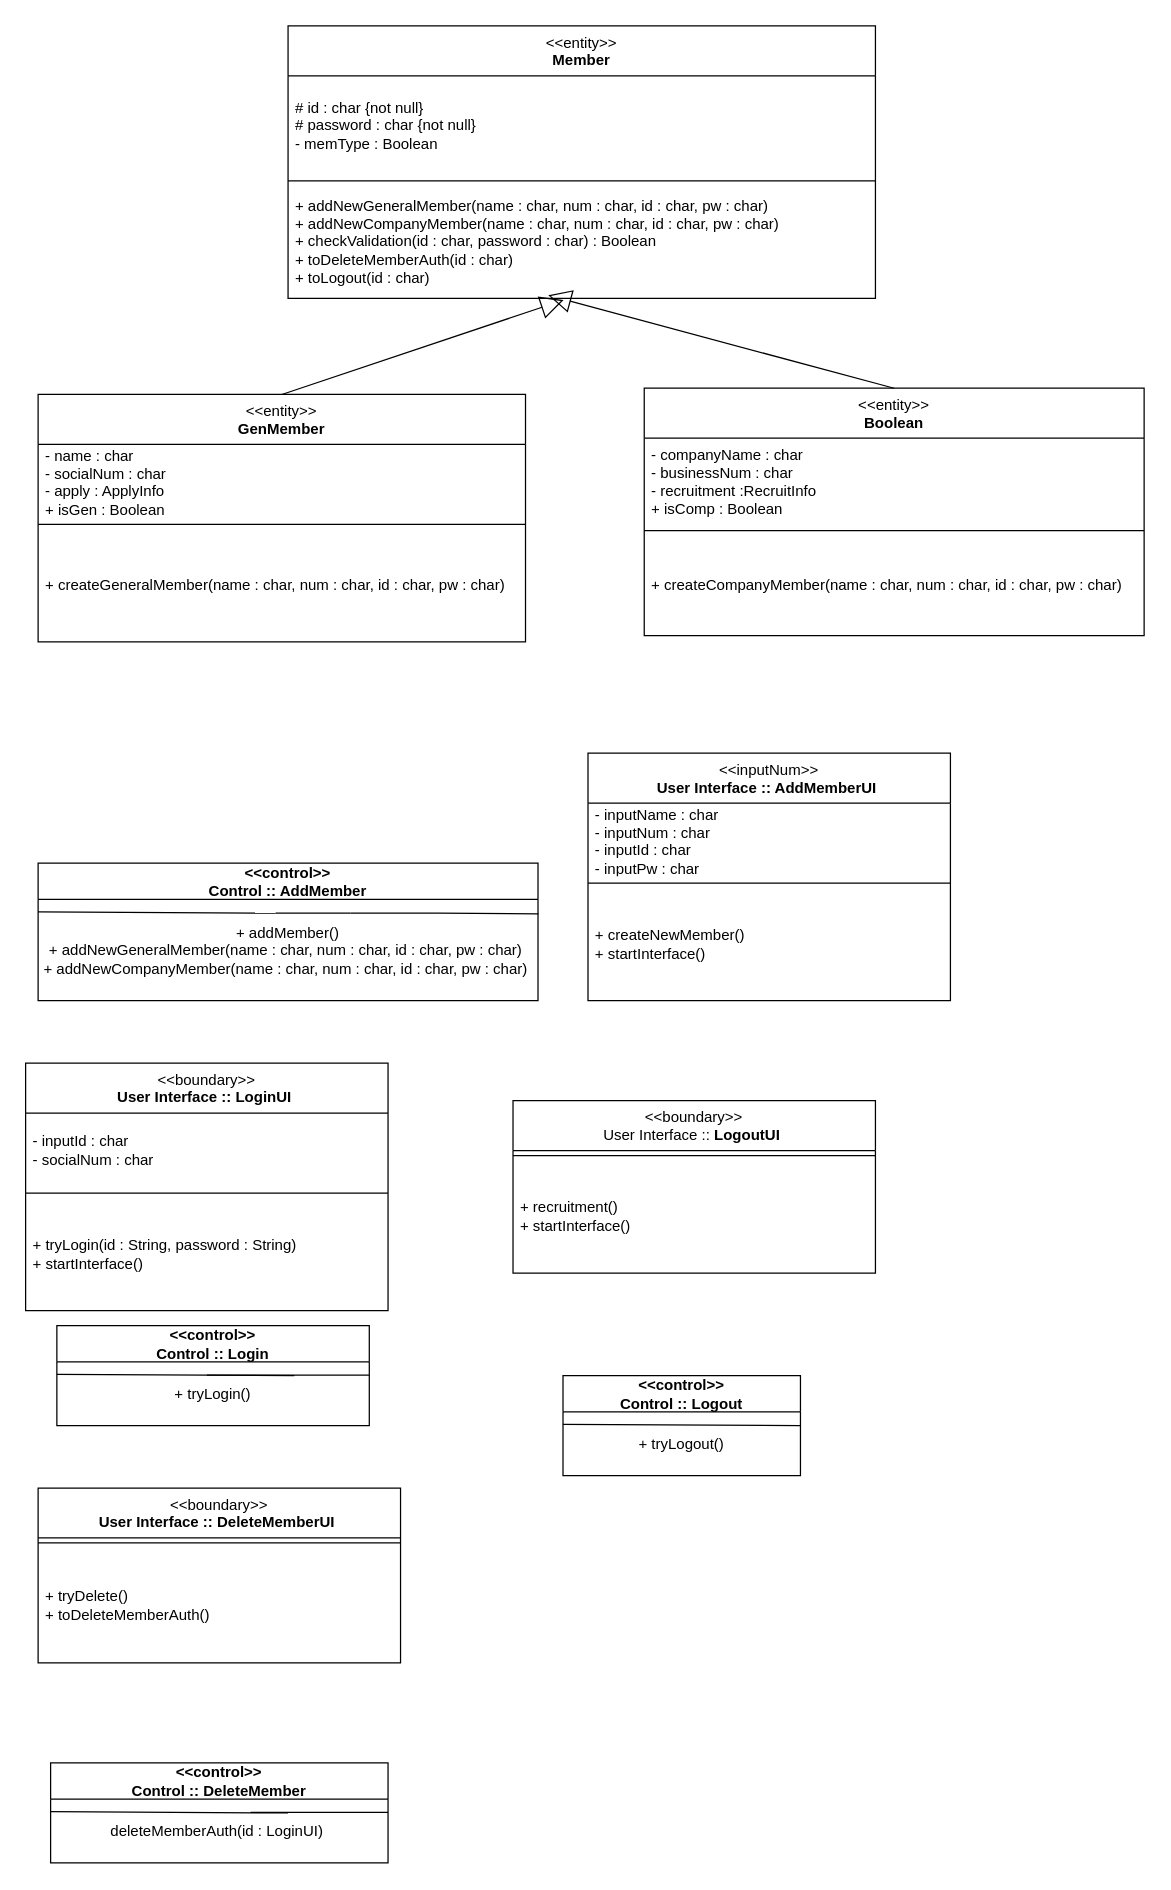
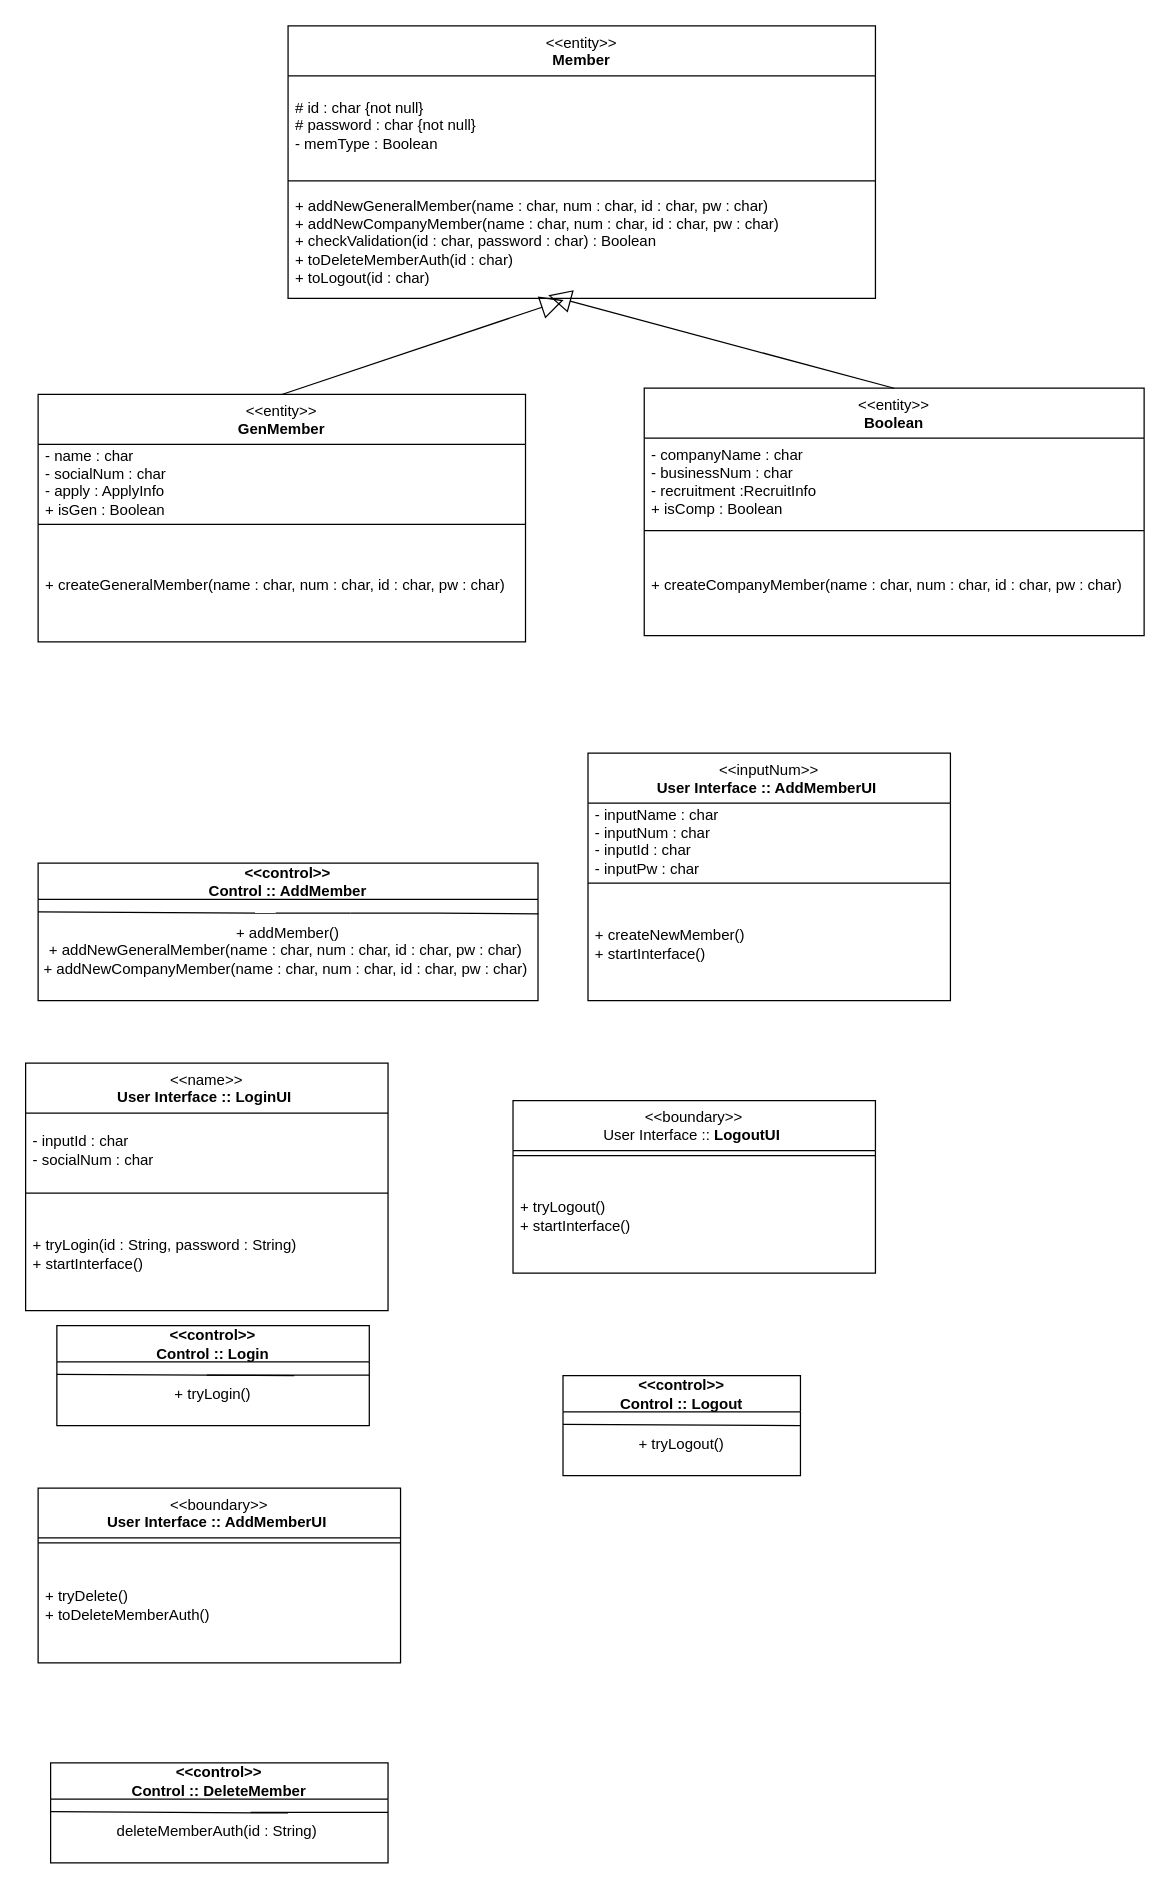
node "<<boundary>>User Interface :: LoginUI": label "<<boundary>>User Interface :: LoginUI" -> "<<name>>User Interface :: LoginUI"
node "+ recruitment()+ startInterface()": label "+ recruitment()+ startInterface()" -> "+ tryLogout()+ startInterface()"
node "<<boundary>>User Interface :: DeleteMemberUI": label "<<boundary>>User Interface :: DeleteMemberUI" -> "<<boundary>>User Interface :: AddMemberUI"
node "deleteMemberAuth(id : LoginUI)": label "deleteMemberAuth(id : LoginUI)" -> "deleteMemberAuth(id : String)"
